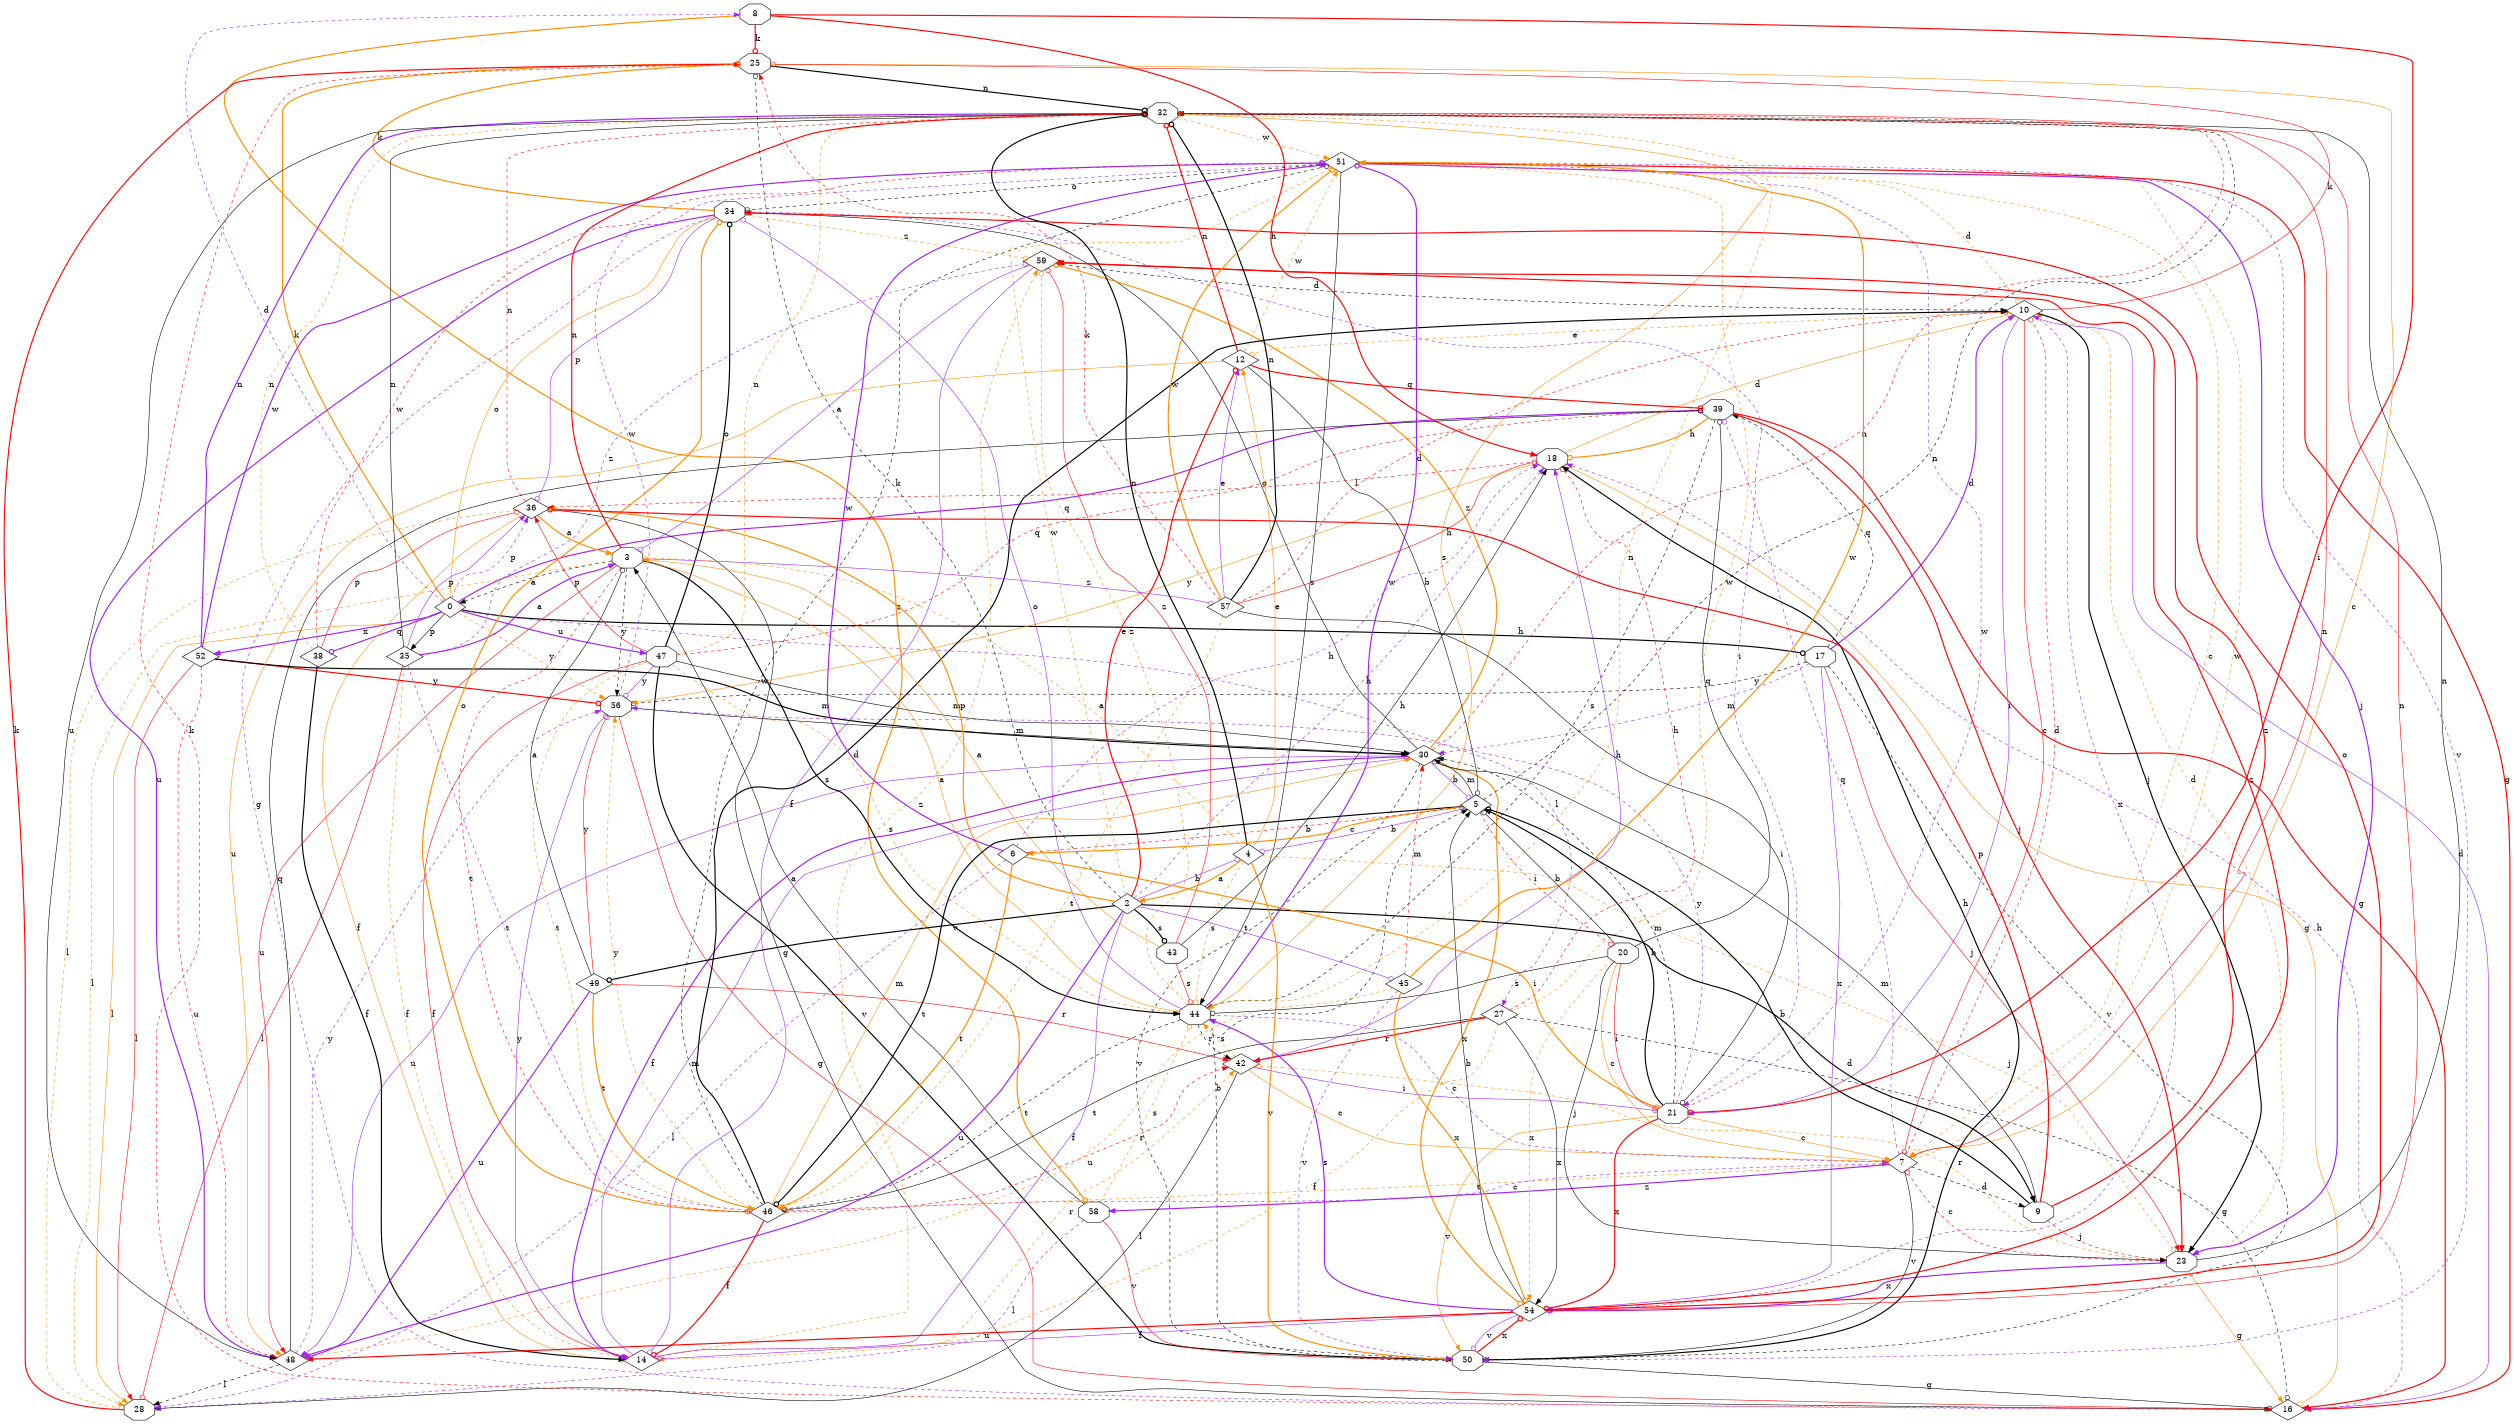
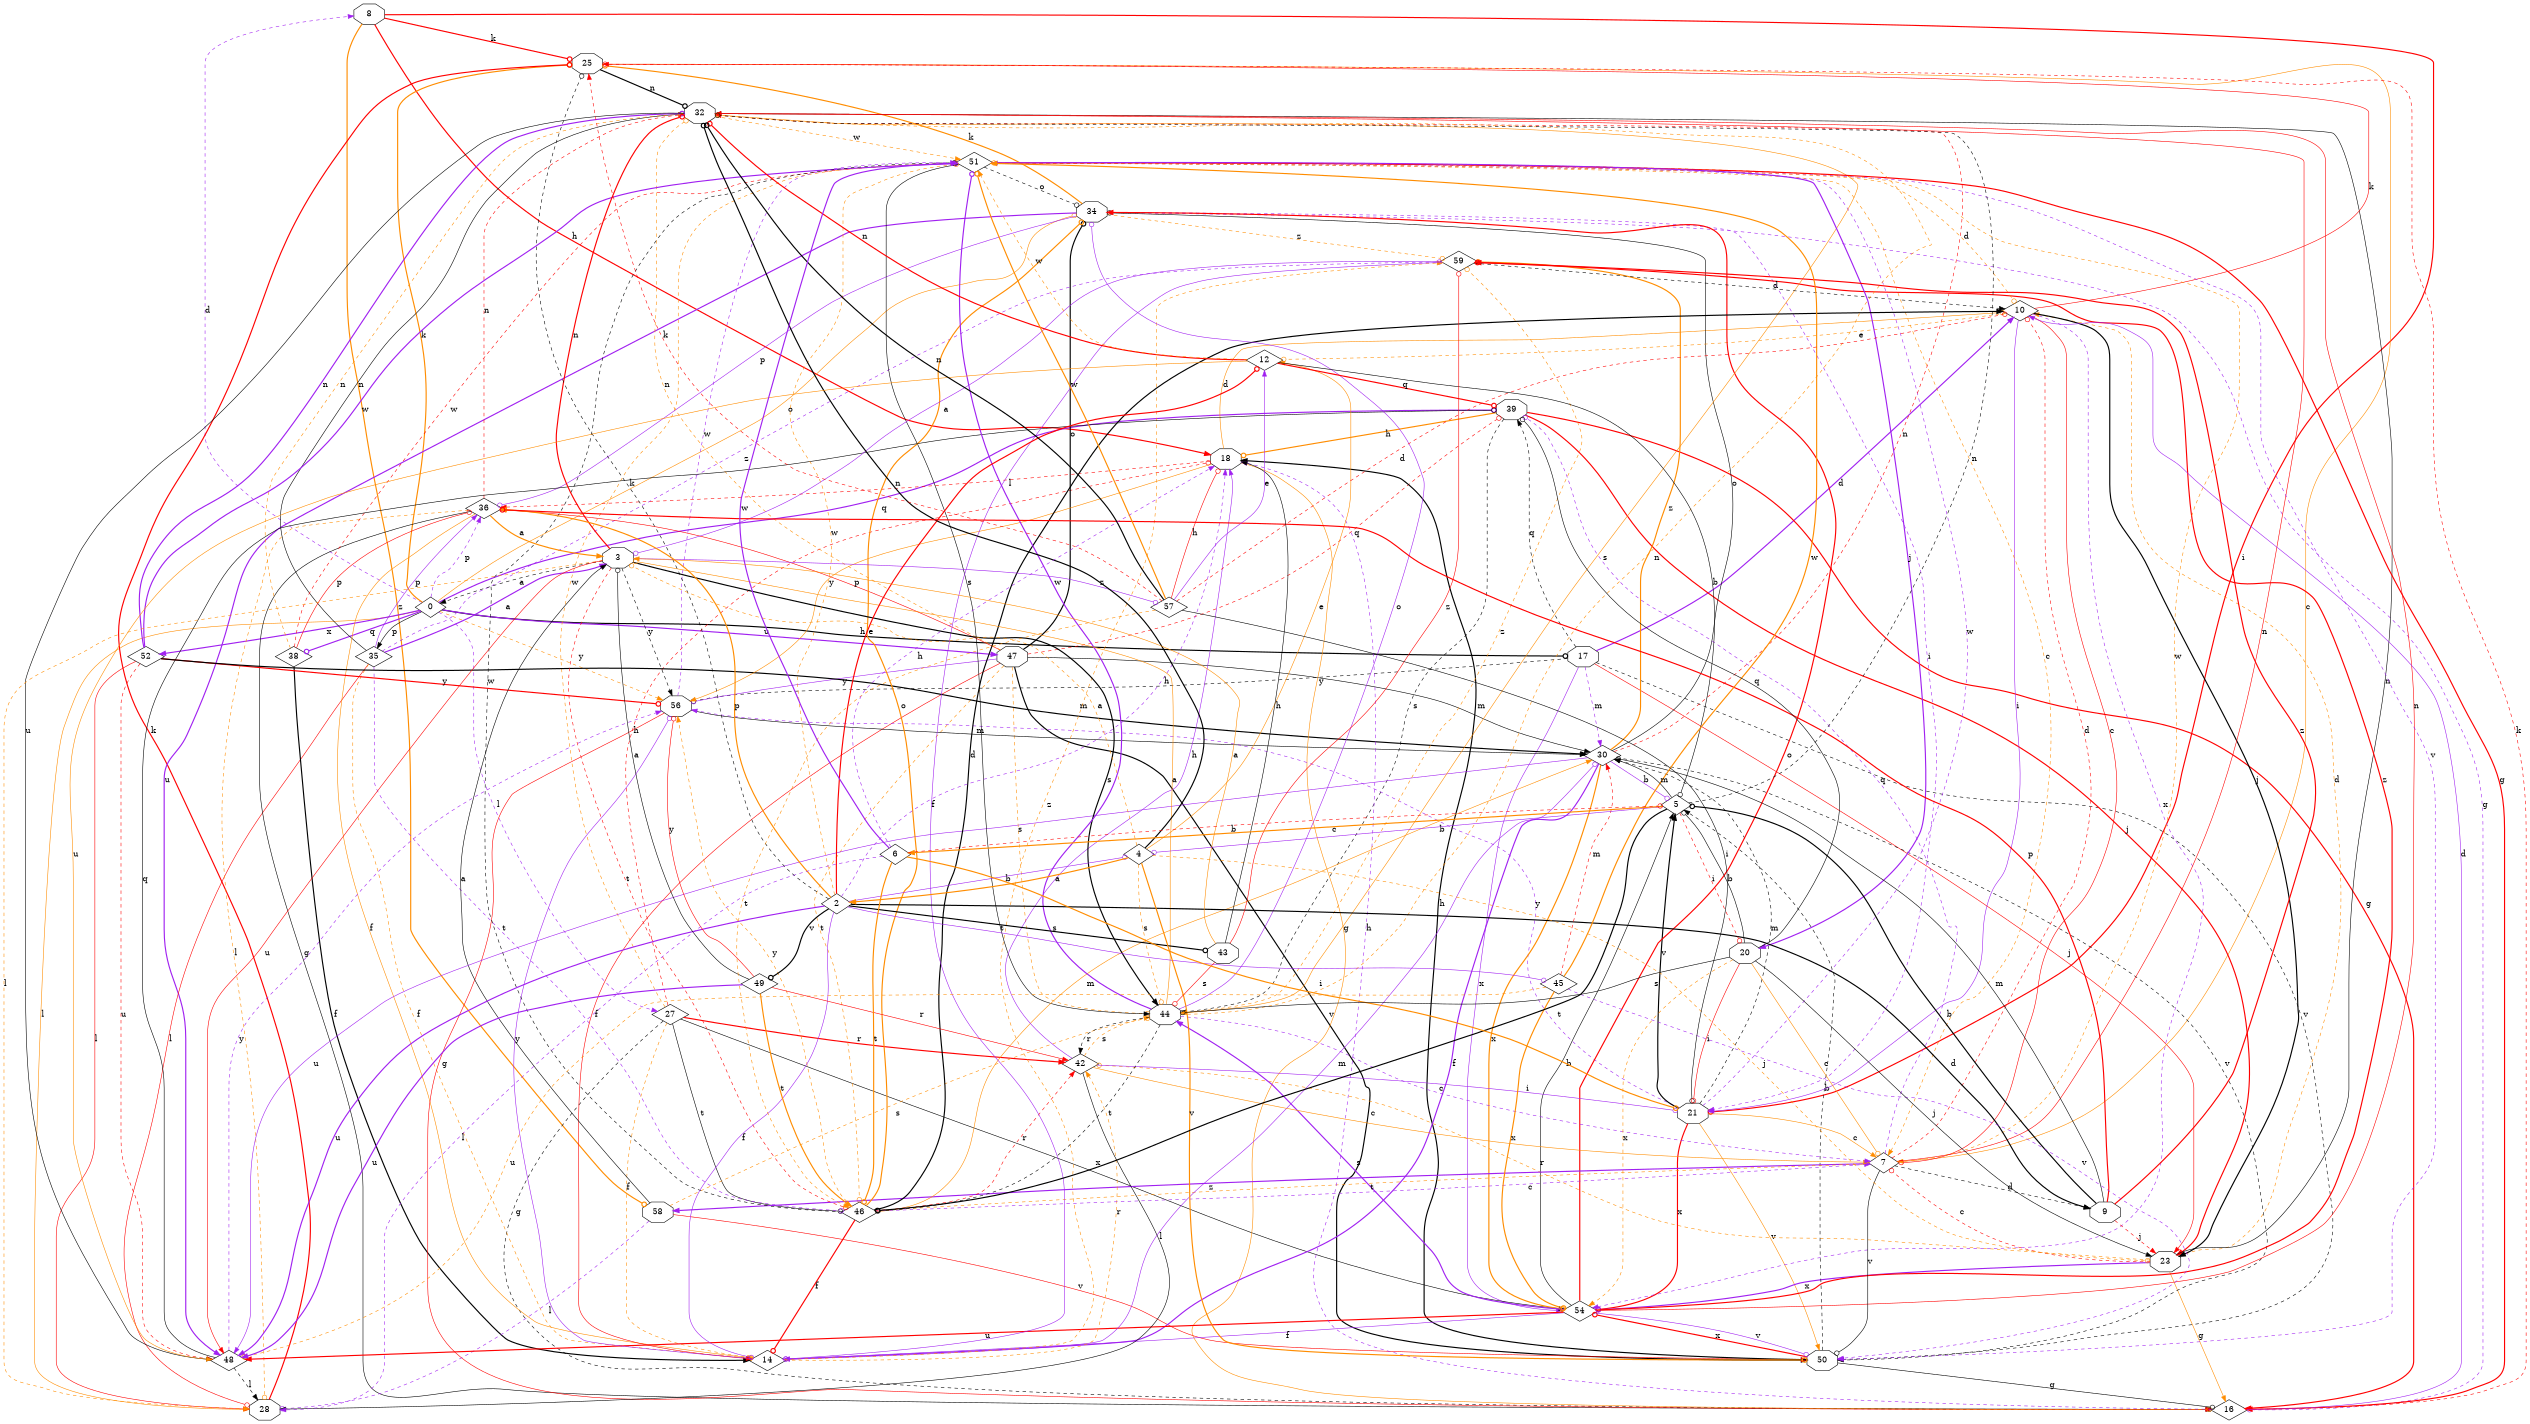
edge "51" -> "23": now "51" -> "20"
edge "21" -> "5": label "b" -> "v"
